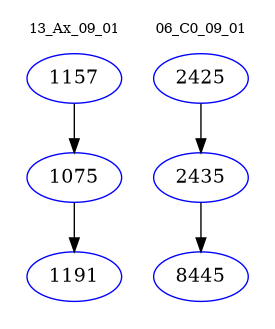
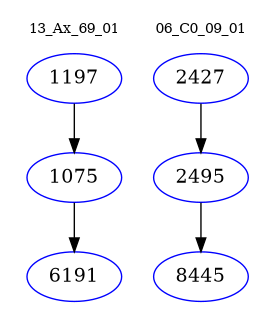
cluster "13_Ax_09_01": label "13_Ax_09_01" -> "13_Ax_69_01"
node "1157": label "1157" -> "1197"
node "2425": label "2425" -> "2427"
node "2435": label "2435" -> "2495"
node "1191": label "1191" -> "6191"
